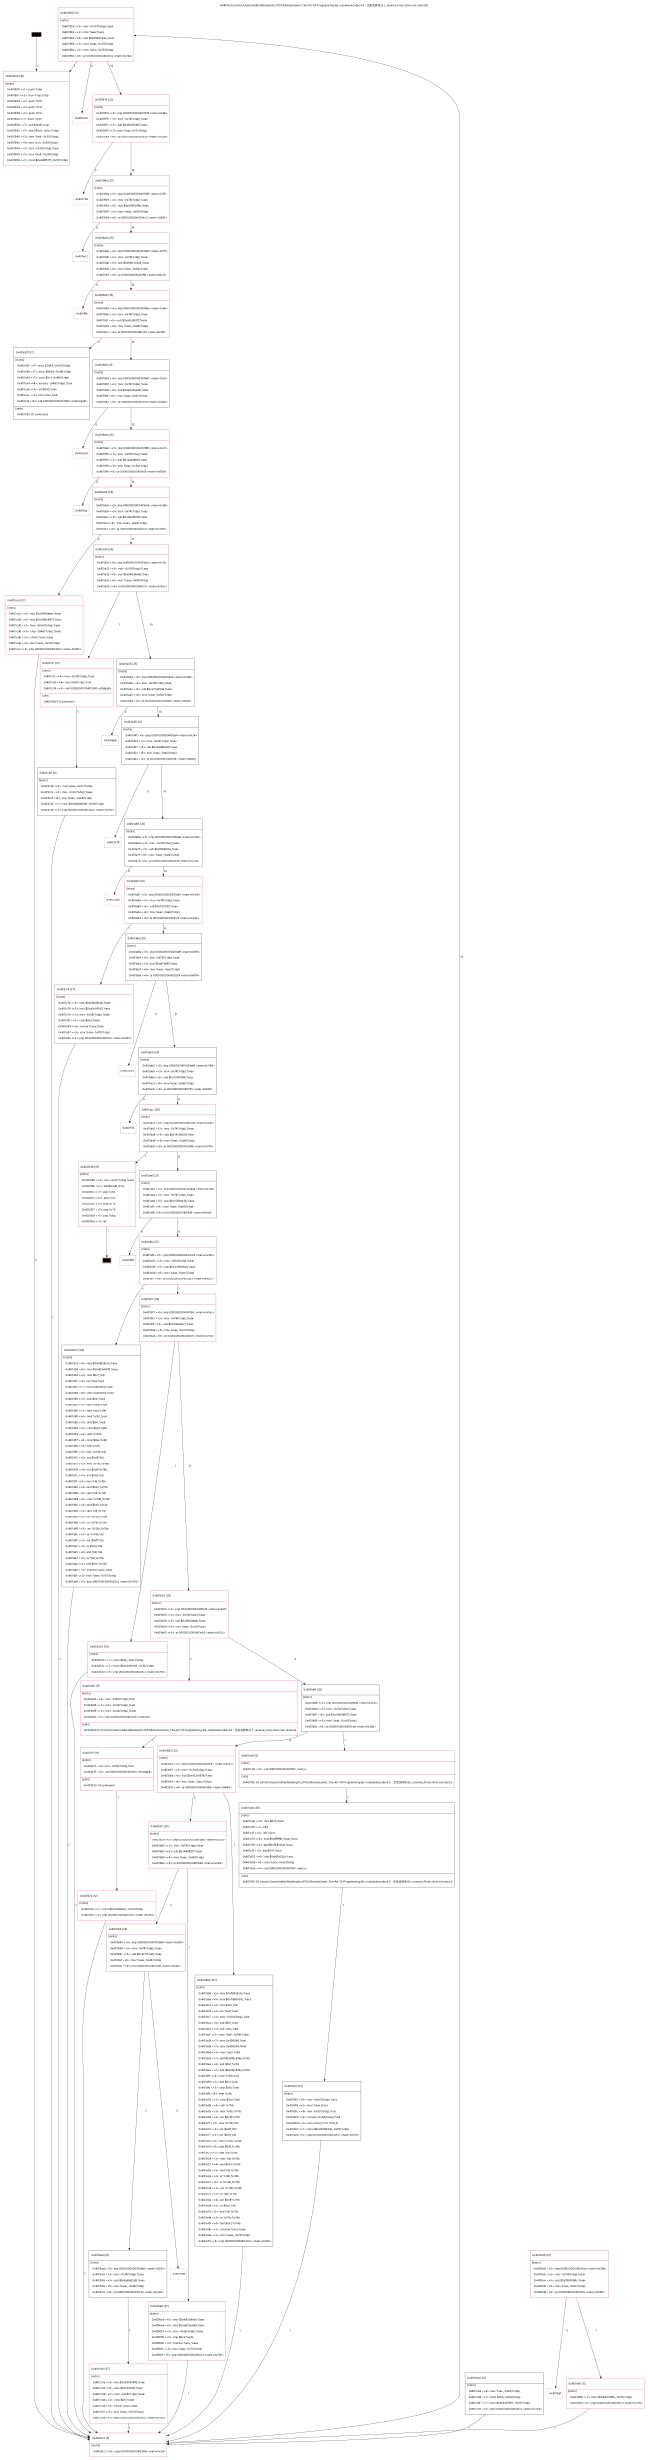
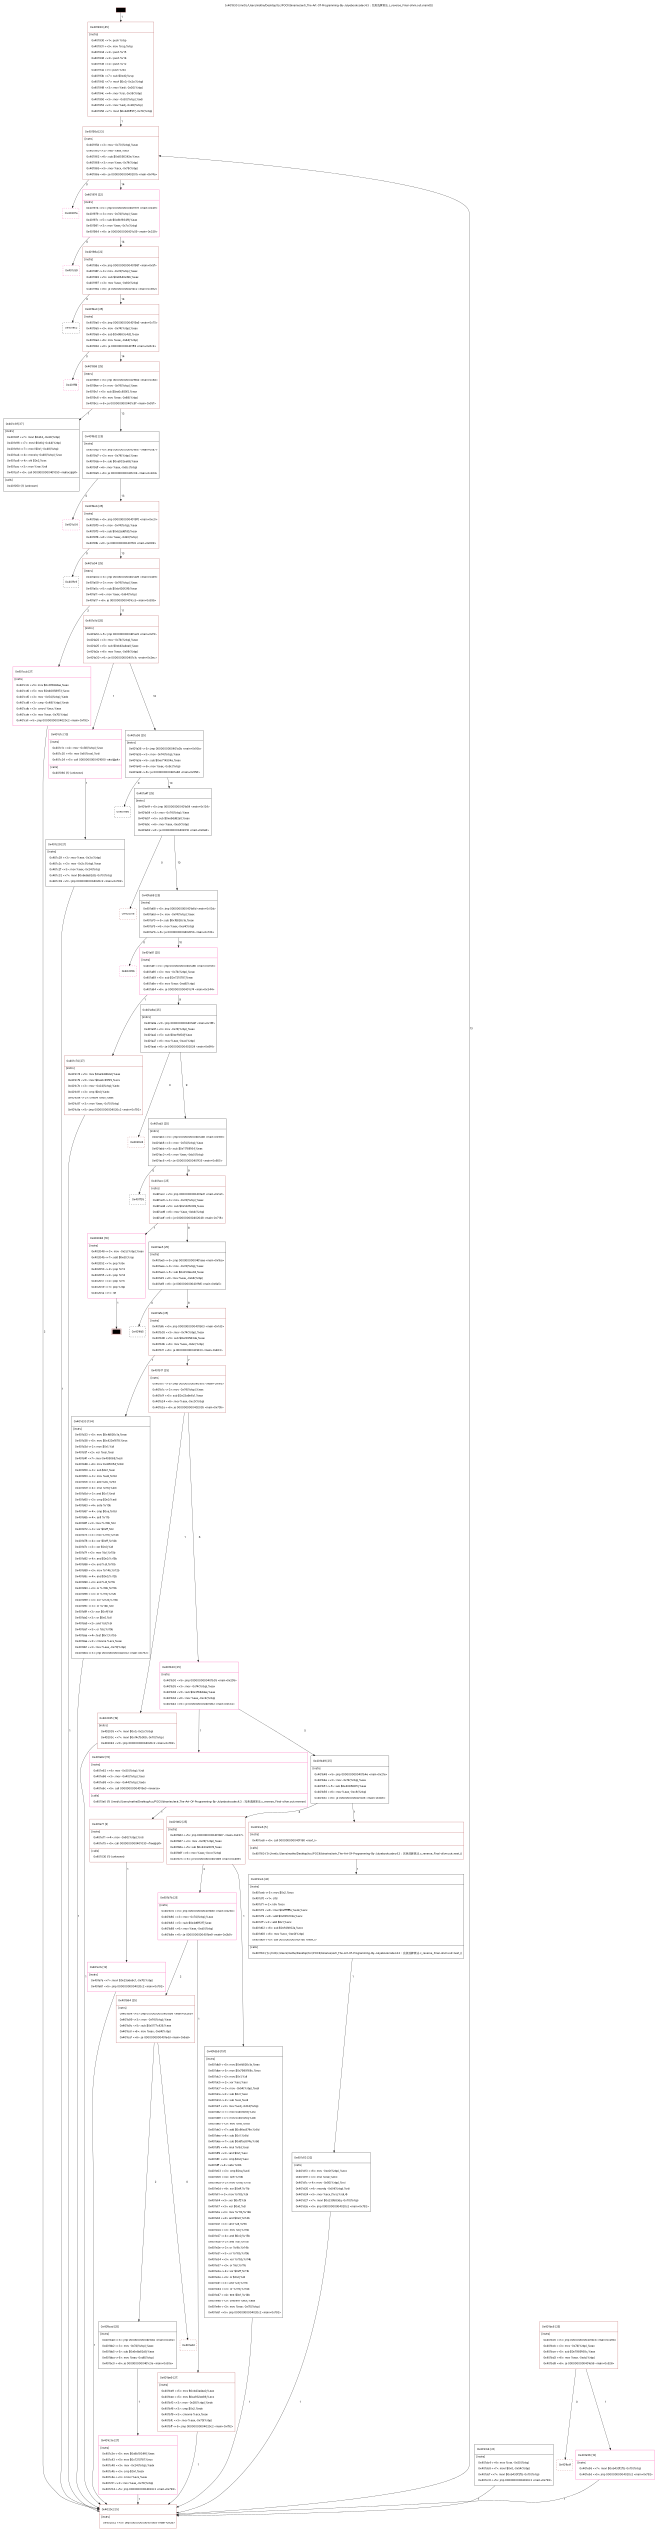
edge "0x40195d [23]" -> "0x401930 [45]": reversed
